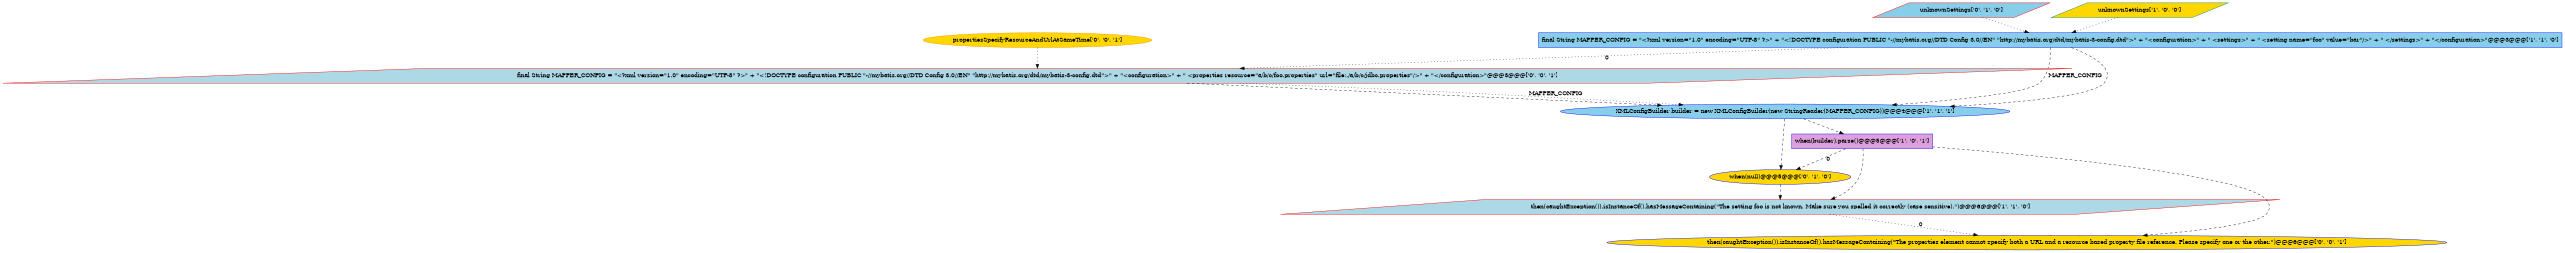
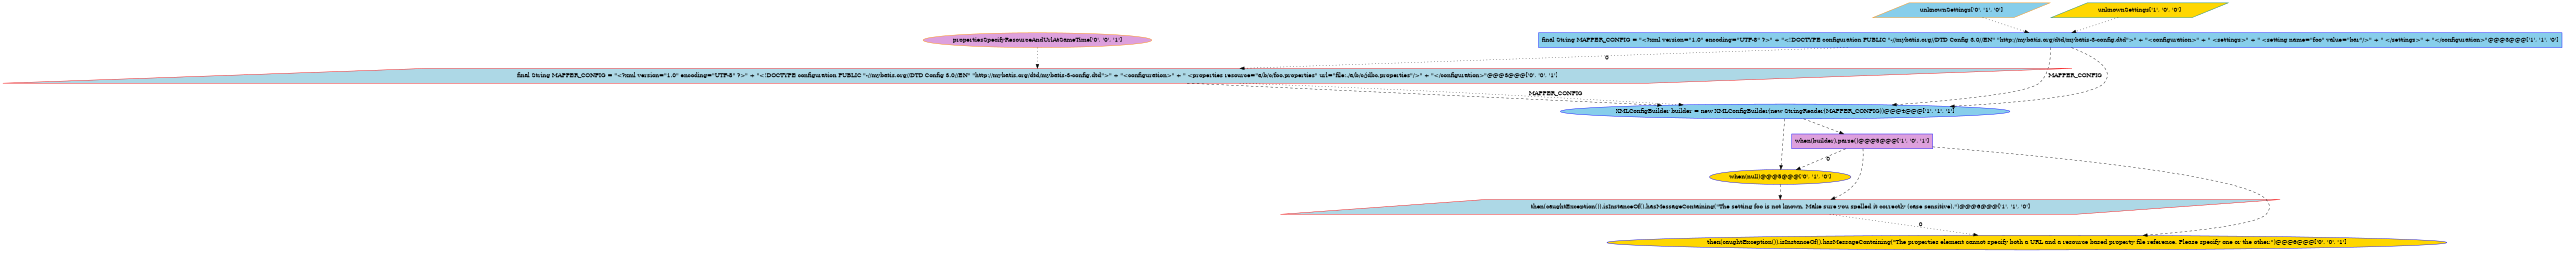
node "unknownSettings['0', '1', '0']": color red -> darkorange
node "propertiesSpecifyResourceAndUrlAtSameTime['0', '0', '1']": fillcolor gold -> plum
